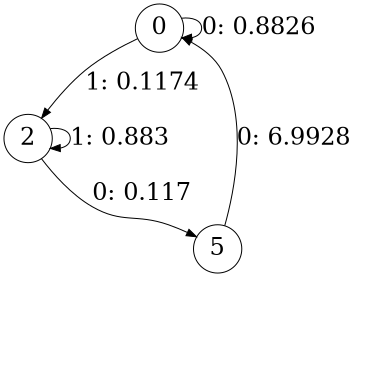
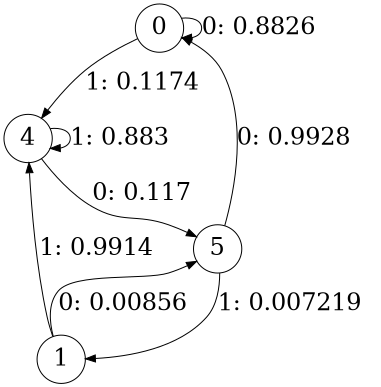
node "2": label "2" -> "4"
edge "5" -> "0": label "0: 6.9928   " -> "0: 0.9928   "
node "1": added
